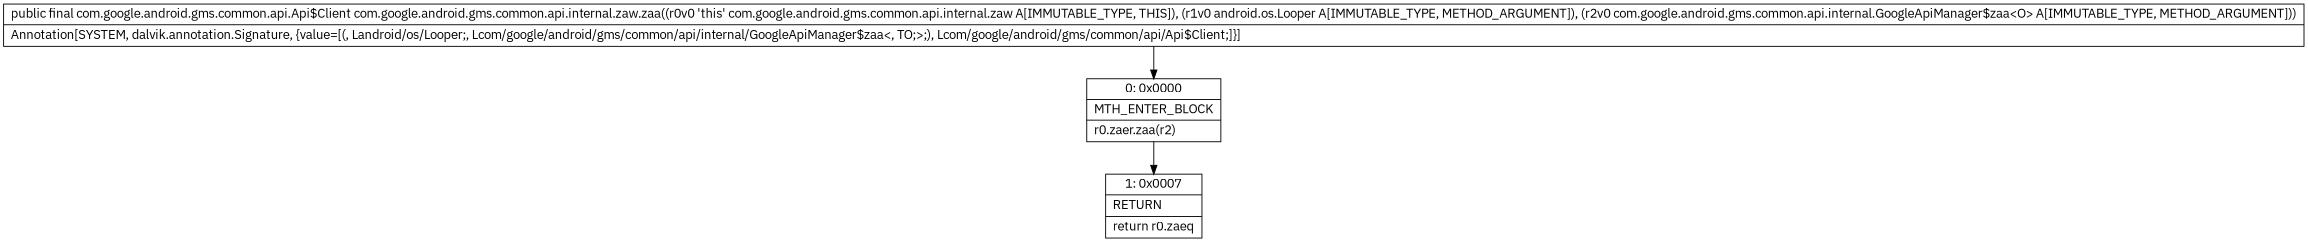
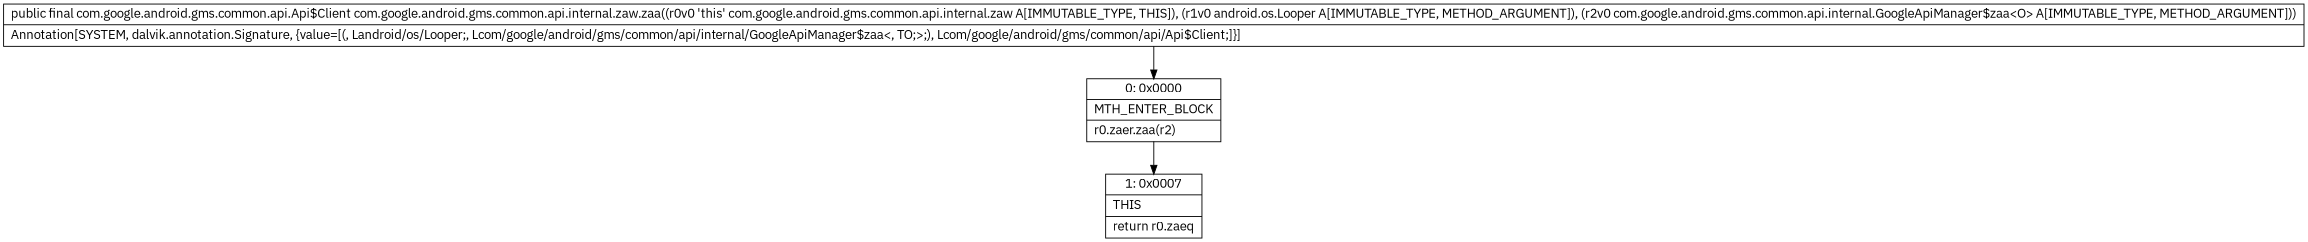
node "1: 0x0007": text "RETURN" -> "THIS"
